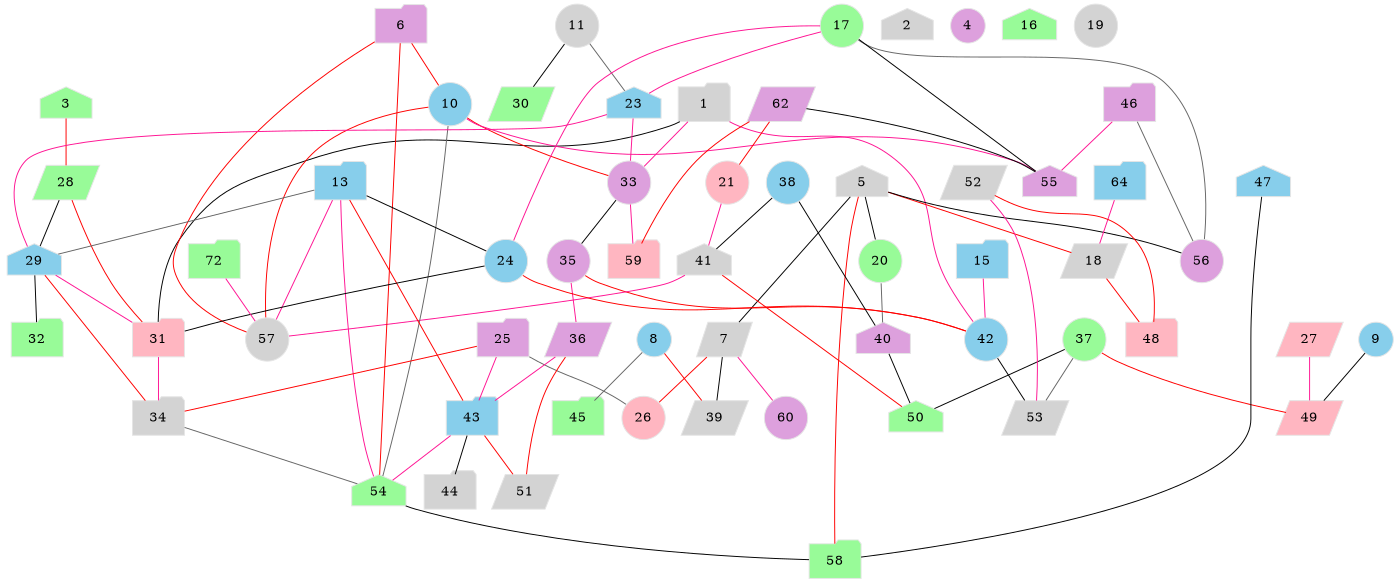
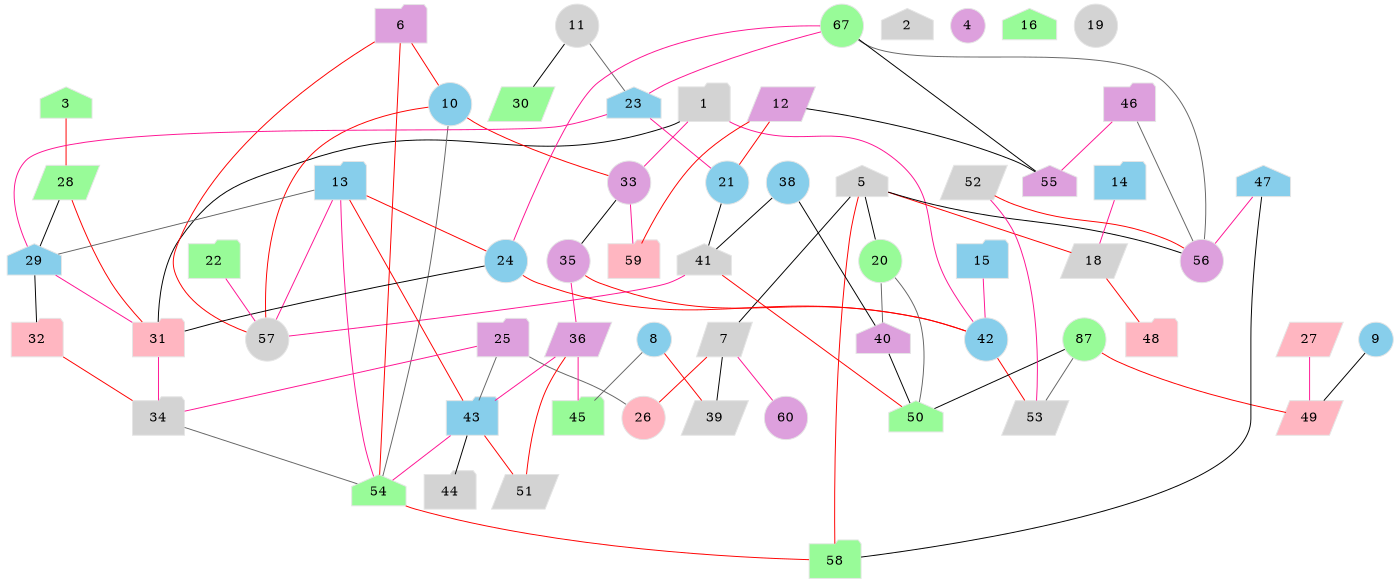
node "17": label "17" -> "67"
node "62": label "62" -> "12"
edge "23" -- "33": now "23" -- "21"
edge "10" -- "55": removed
node "21": fillcolor lightpink -> skyblue
node "64": label "64" -> "14"
edge "47" -- "56": added
edge "13" -- "24": color black -> red
edge "52" -- "48": now "52" -- "56"
edge "21" -- "41": color deeppink -> black
node "72": label "72" -> "22"
edge "20" -- "50": added
edge "29" -- "34": now "32" -- "34"
node "32": fillcolor palegreen -> lightpink
node "37": label "37" -> "87"
edge "36" -- "45": added
edge "25" -- "34": color red -> deeppink
edge "25" -- "43": color deeppink -> gray40
edge "42" -- "53": color black -> red
edge "54" -- "58": color black -> red
